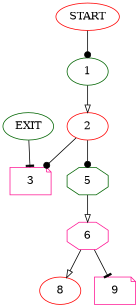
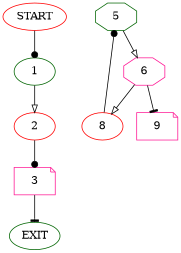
edge "2" -> "5": now "8" -> "5"
edge "EXIT" -> "3": reversed
